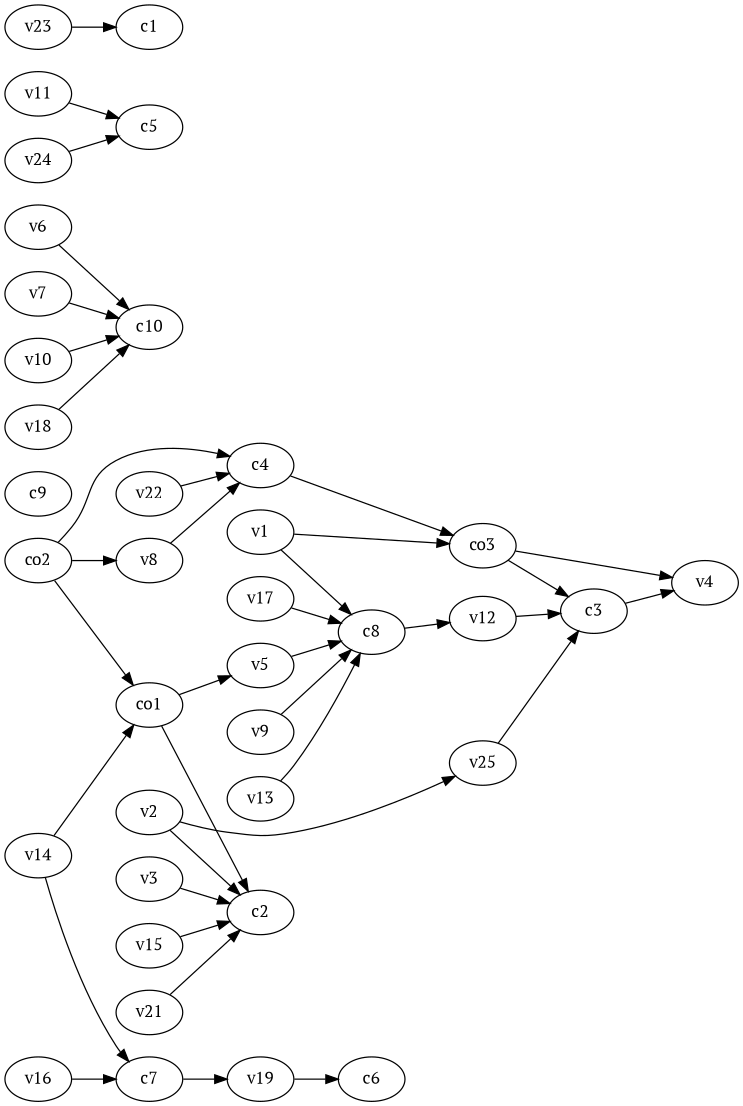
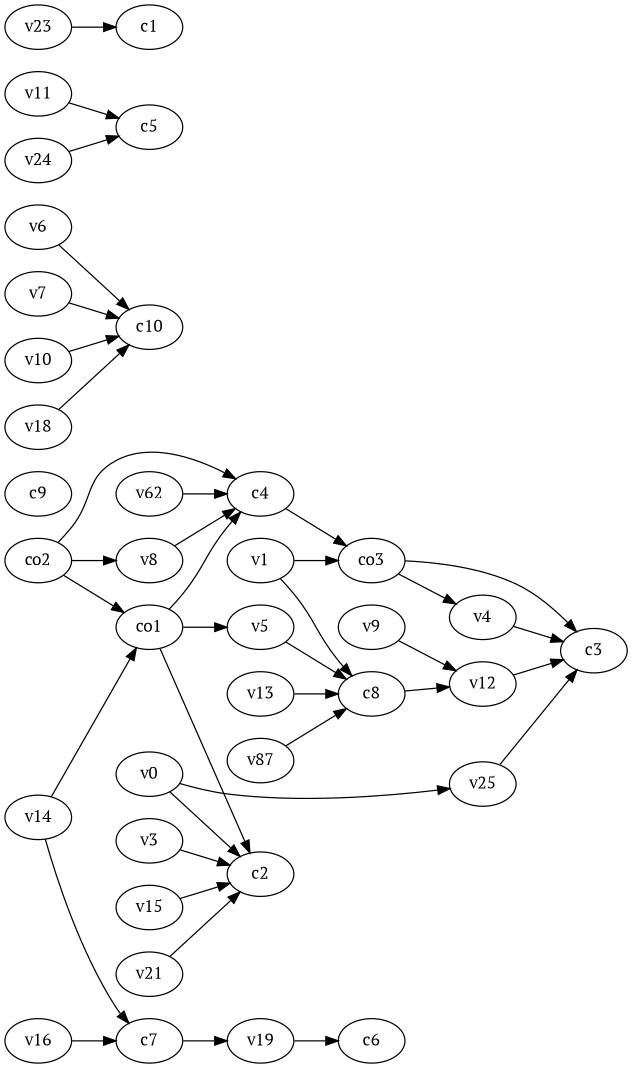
node "v22": label "v22" -> "v62"
edge "co1" -> "c4": added
node "v17": label "v17" -> "v87"
edge "c3" -> "v4": reversed
edge "v9" -> "c8": now "v9" -> "v12"
node "v2": label "v2" -> "v0"
